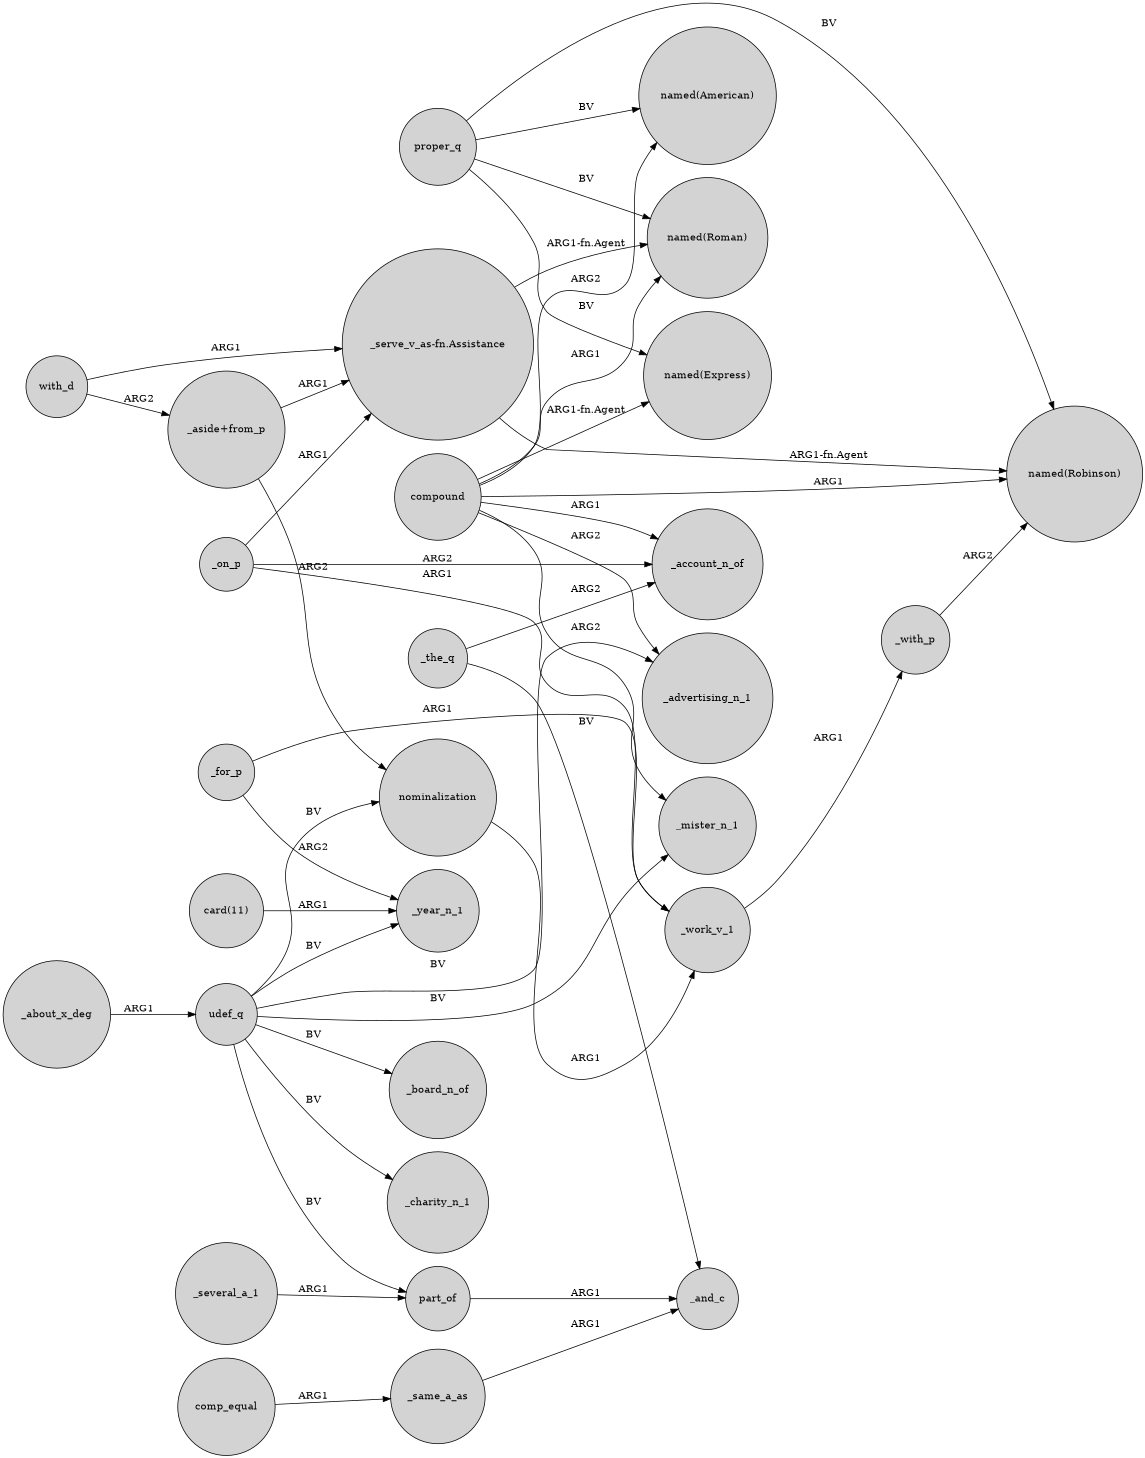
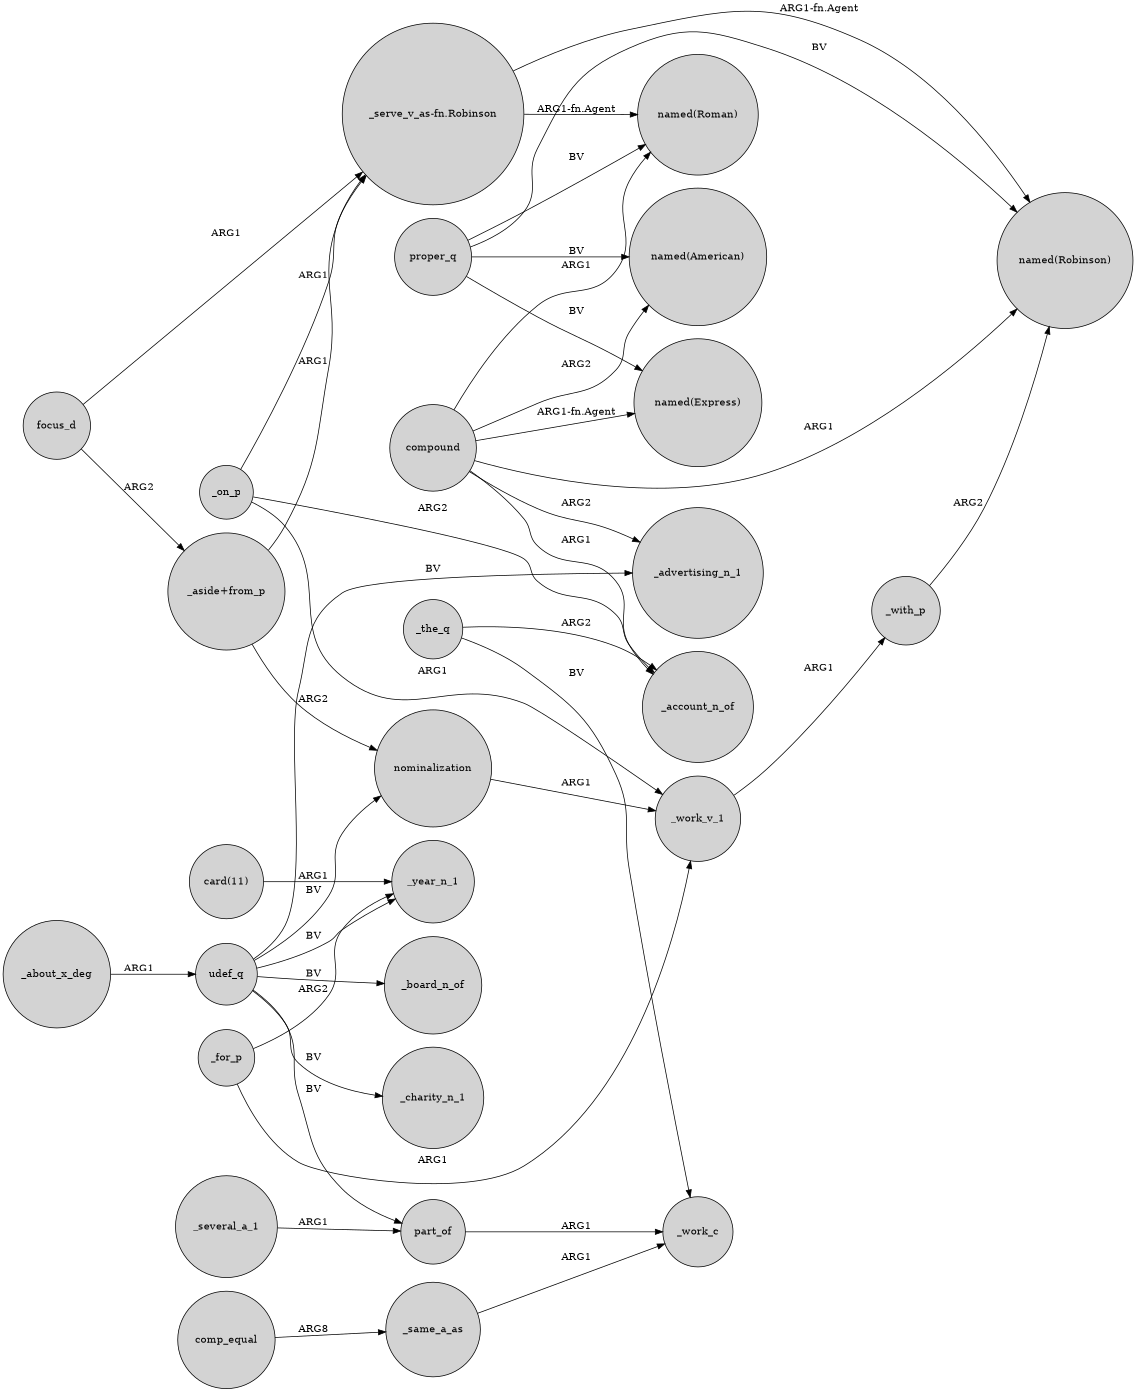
node "_serve_v_as-fn.Assistance": label "_serve_v_as-fn.Assistance" -> "_serve_v_as-fn.Robinson"
node "with_d": label "with_d" -> "focus_d"
node "_mister_n_1": removed
node "_and_c": label "_and_c" -> "_work_c"
edge "comp_equal" -> "_same_a_as": label "ARG1" -> "ARG8"
